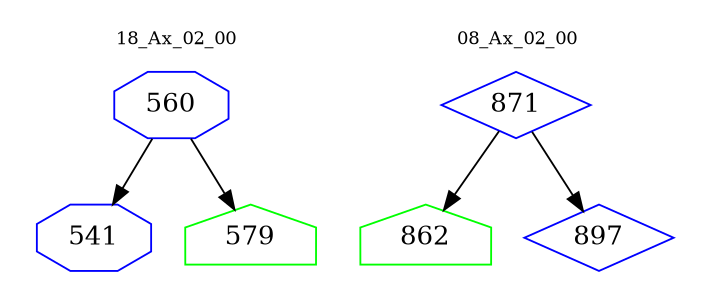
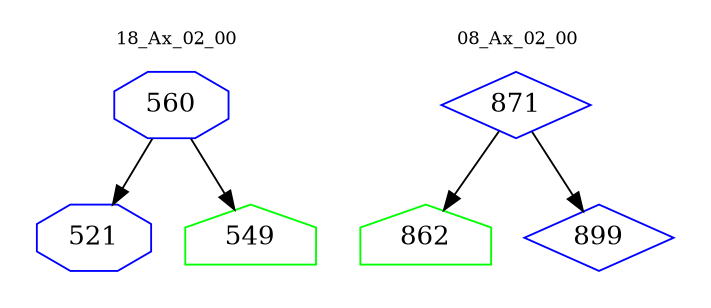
node "541": label "541" -> "521"
node "579": label "579" -> "549"
node "897": label "897" -> "899"
